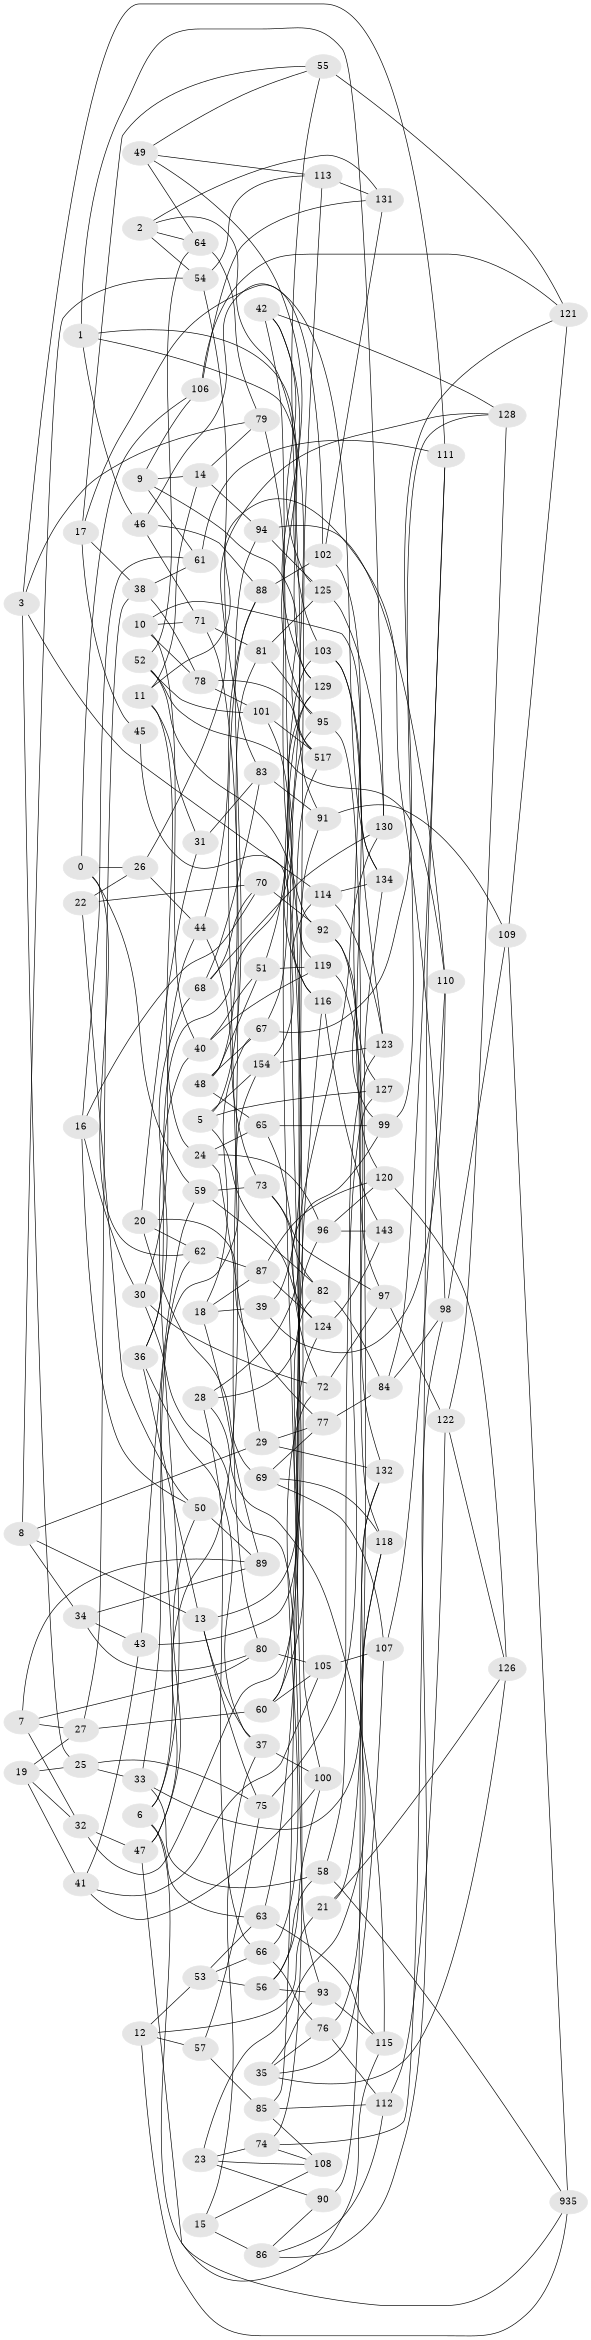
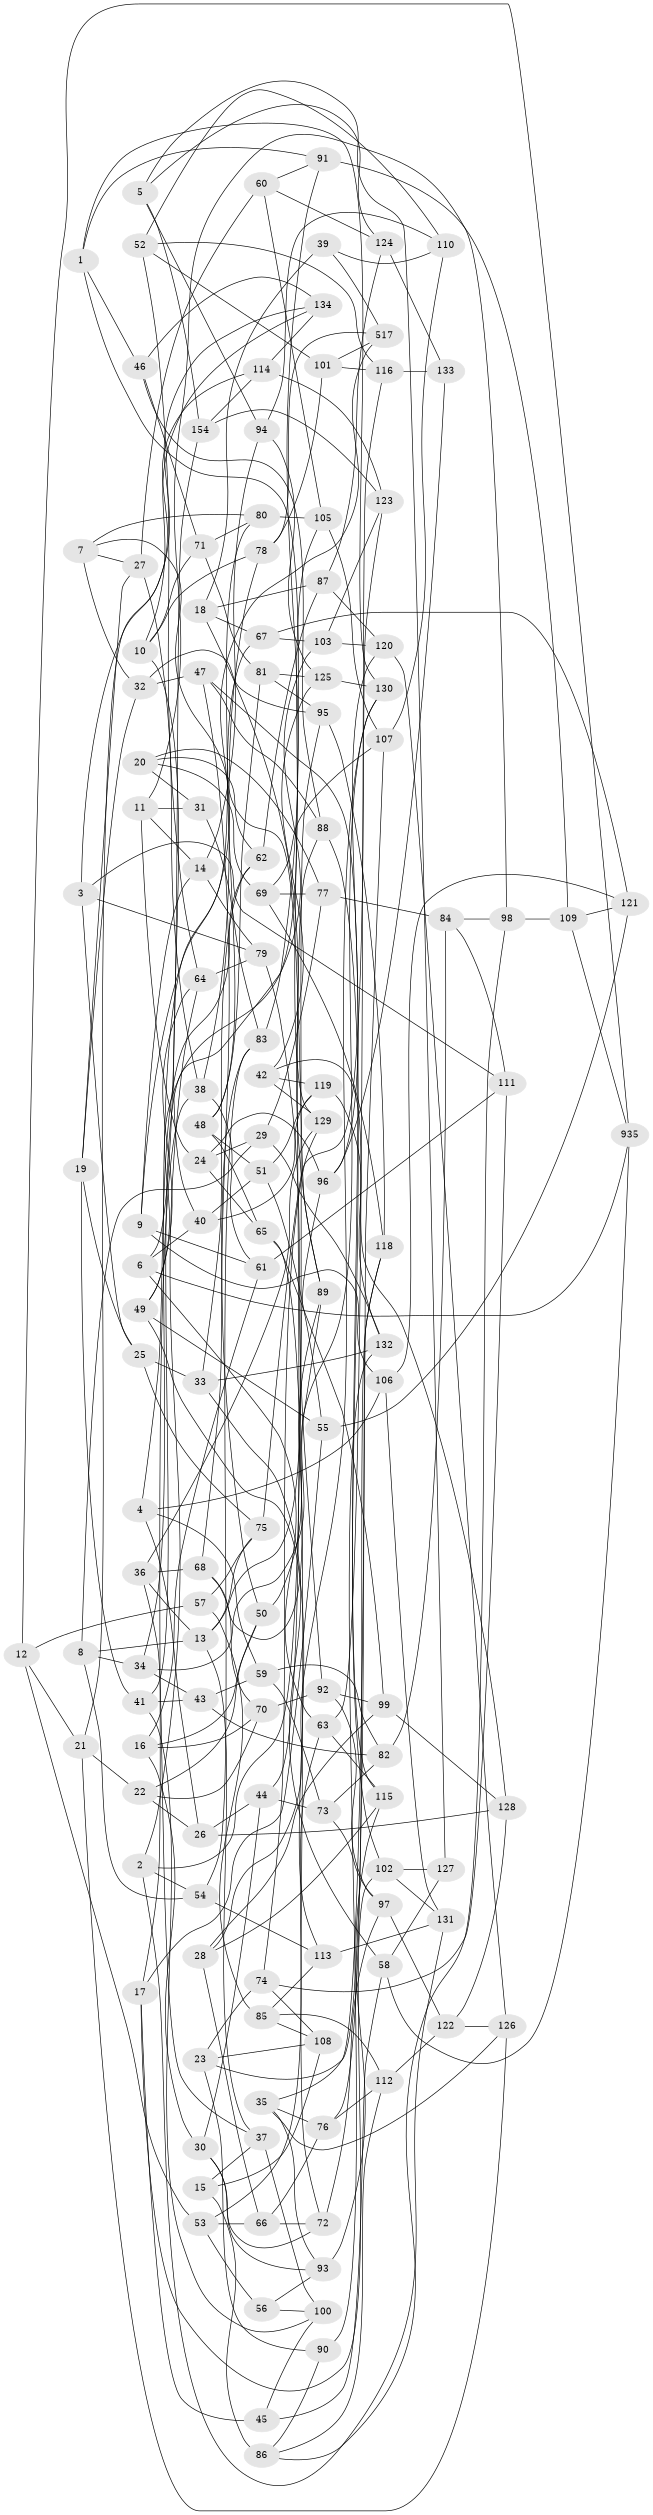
node "0": label "0" -> "4"
node "143": label "143" -> "133"
edge "21" -- "22": added
edge "58" -- "56": now "58" -- "45"
